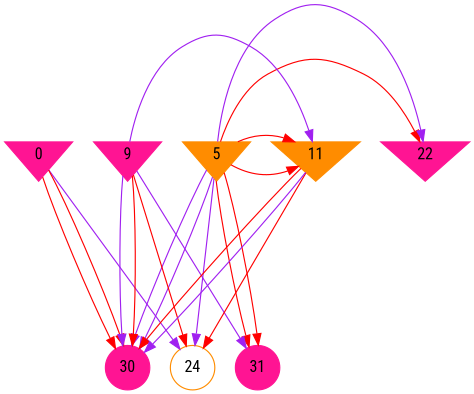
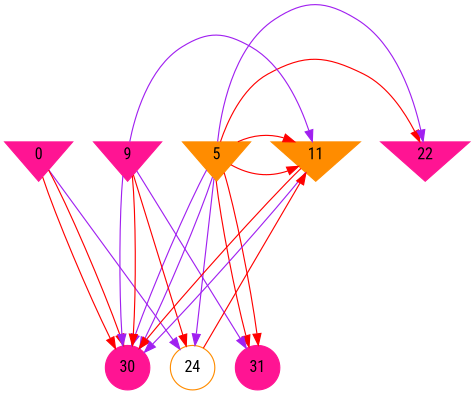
edge "11" -> "24": reversed
